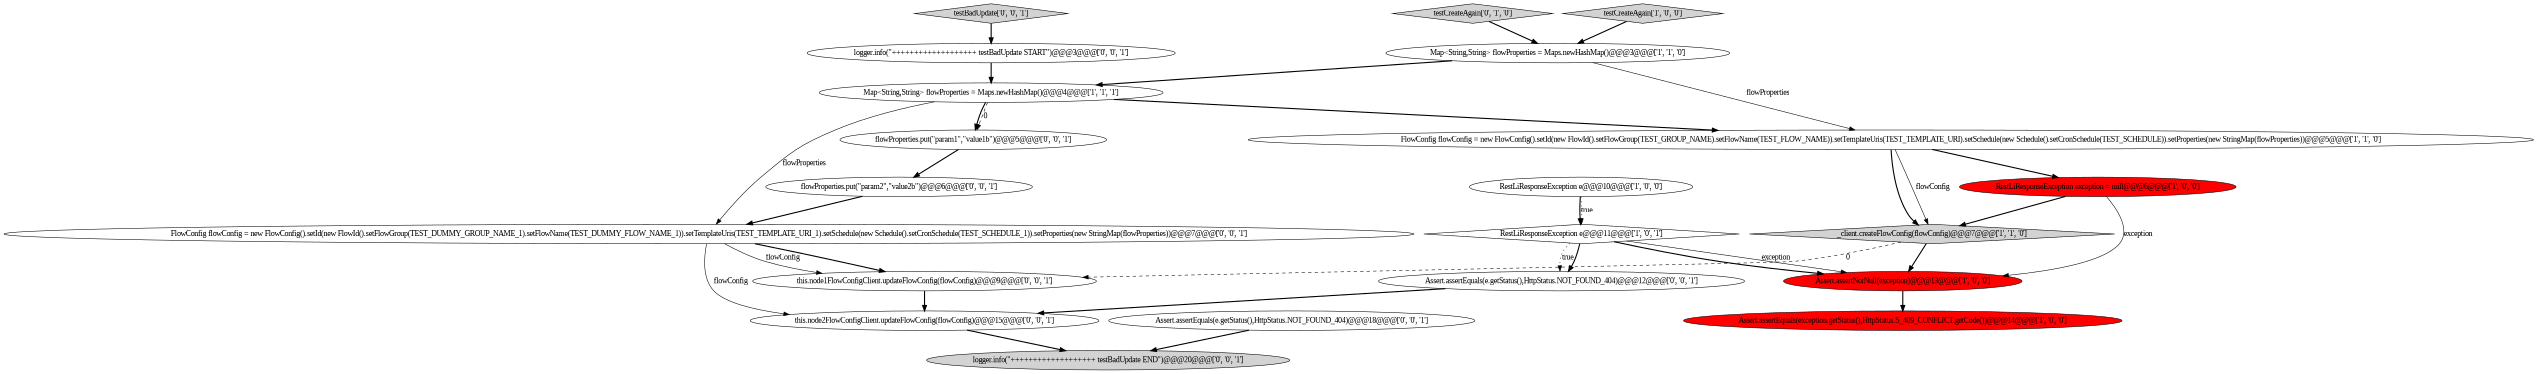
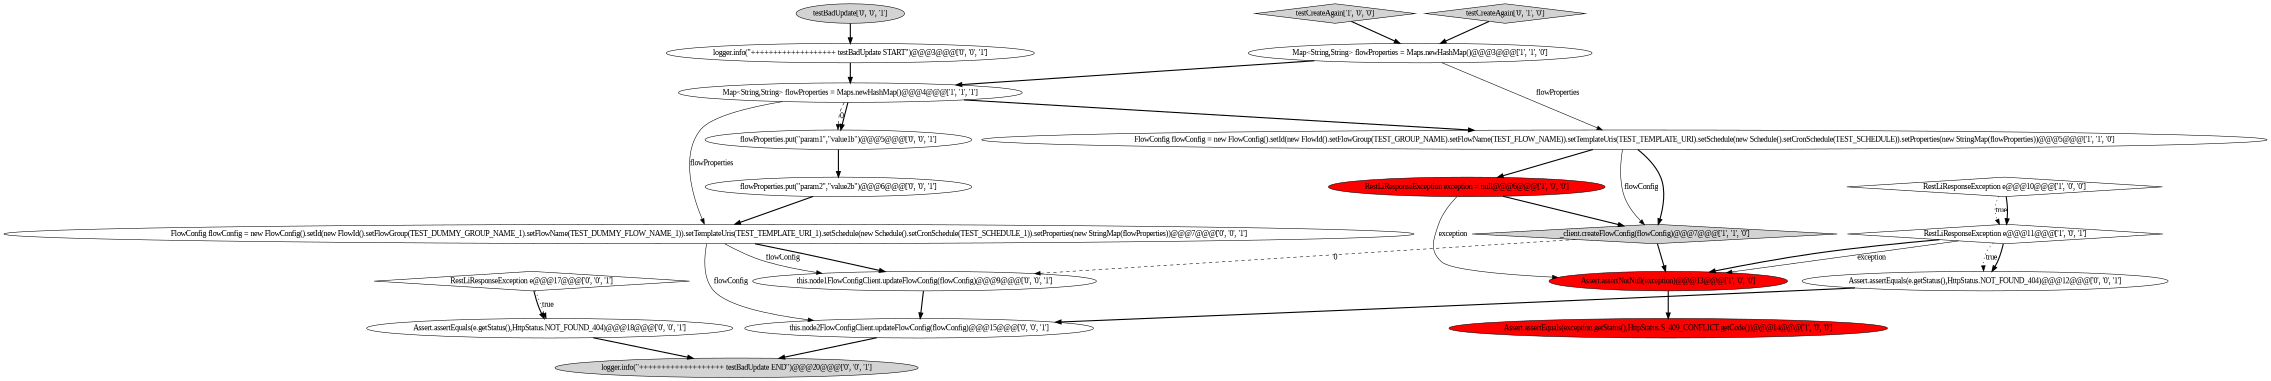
node "testBadUpdate['0', '0', '1']": shape diamond -> ellipse
node "RestLiResponseException e@@@10@@@['1', '0', '0']": shape ellipse -> diamond
node "RestLiResponseException e@@@17@@@['0', '0', '1']": added
